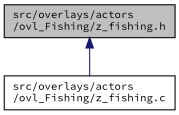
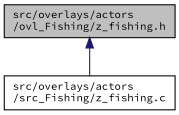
node "src/overlays/actors /ovl_Fishing/z_fishing.c": label "src/overlays/actors /ovl_Fishing/z_fishing.c" -> "src/overlays/actors /src_Fishing/z_fishing.c"
